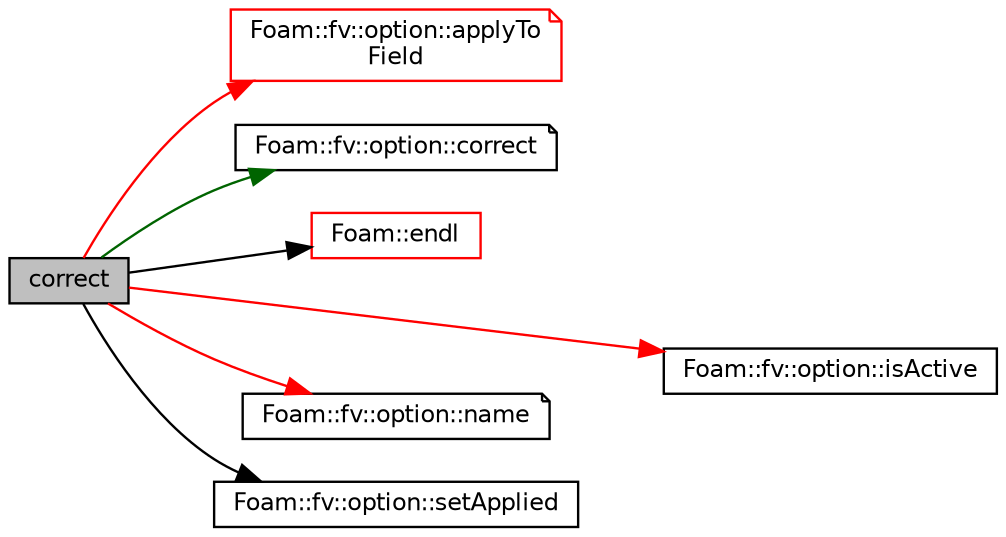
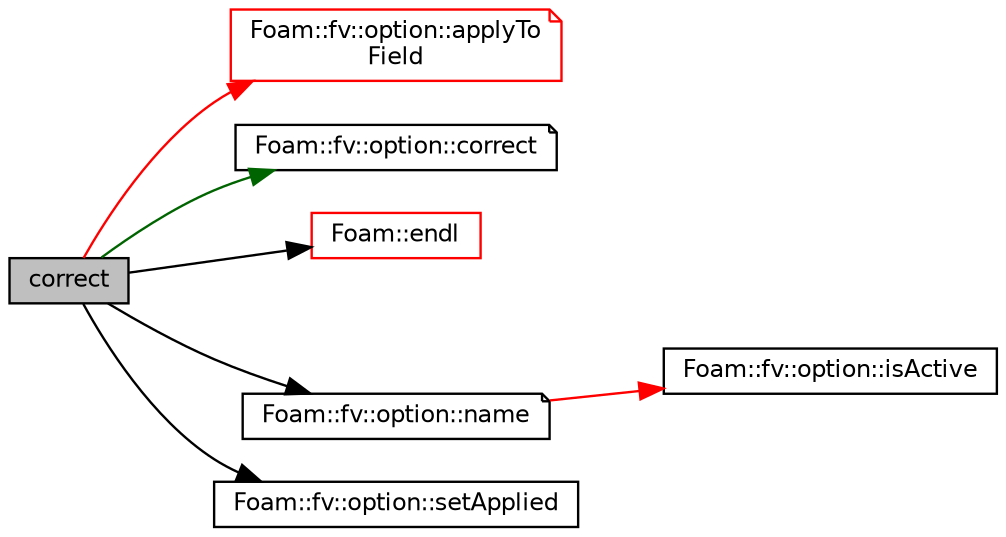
edge "correct" -> "Foam::fv::option::isActive": now "Foam::fv::option::name" -> "Foam::fv::option::isActive"
edge "correct" -> "Foam::fv::option::name": color red -> black
